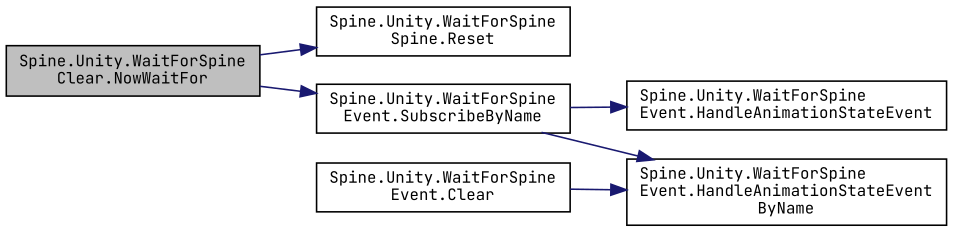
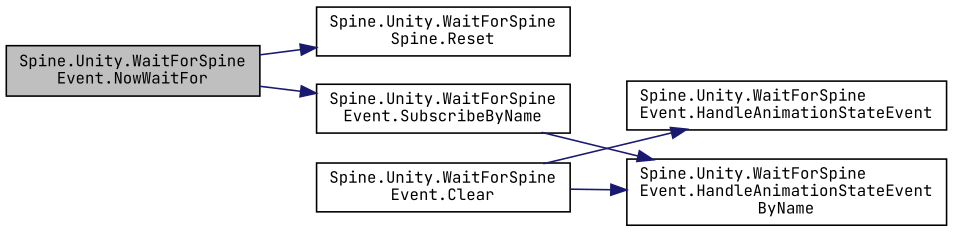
node "Spine.Unity.WaitForSpine Clear.NowWaitFor": label "Spine.Unity.WaitForSpine Clear.NowWaitFor" -> "Spine.Unity.WaitForSpine Event.NowWaitFor"
edge "Spine.Unity.WaitForSpine Event.SubscribeByName" -> "Spine.Unity.WaitForSpine Event.HandleAnimationStateEvent": now "Spine.Unity.WaitForSpine Event.Clear" -> "Spine.Unity.WaitForSpine Event.HandleAnimationStateEvent"
